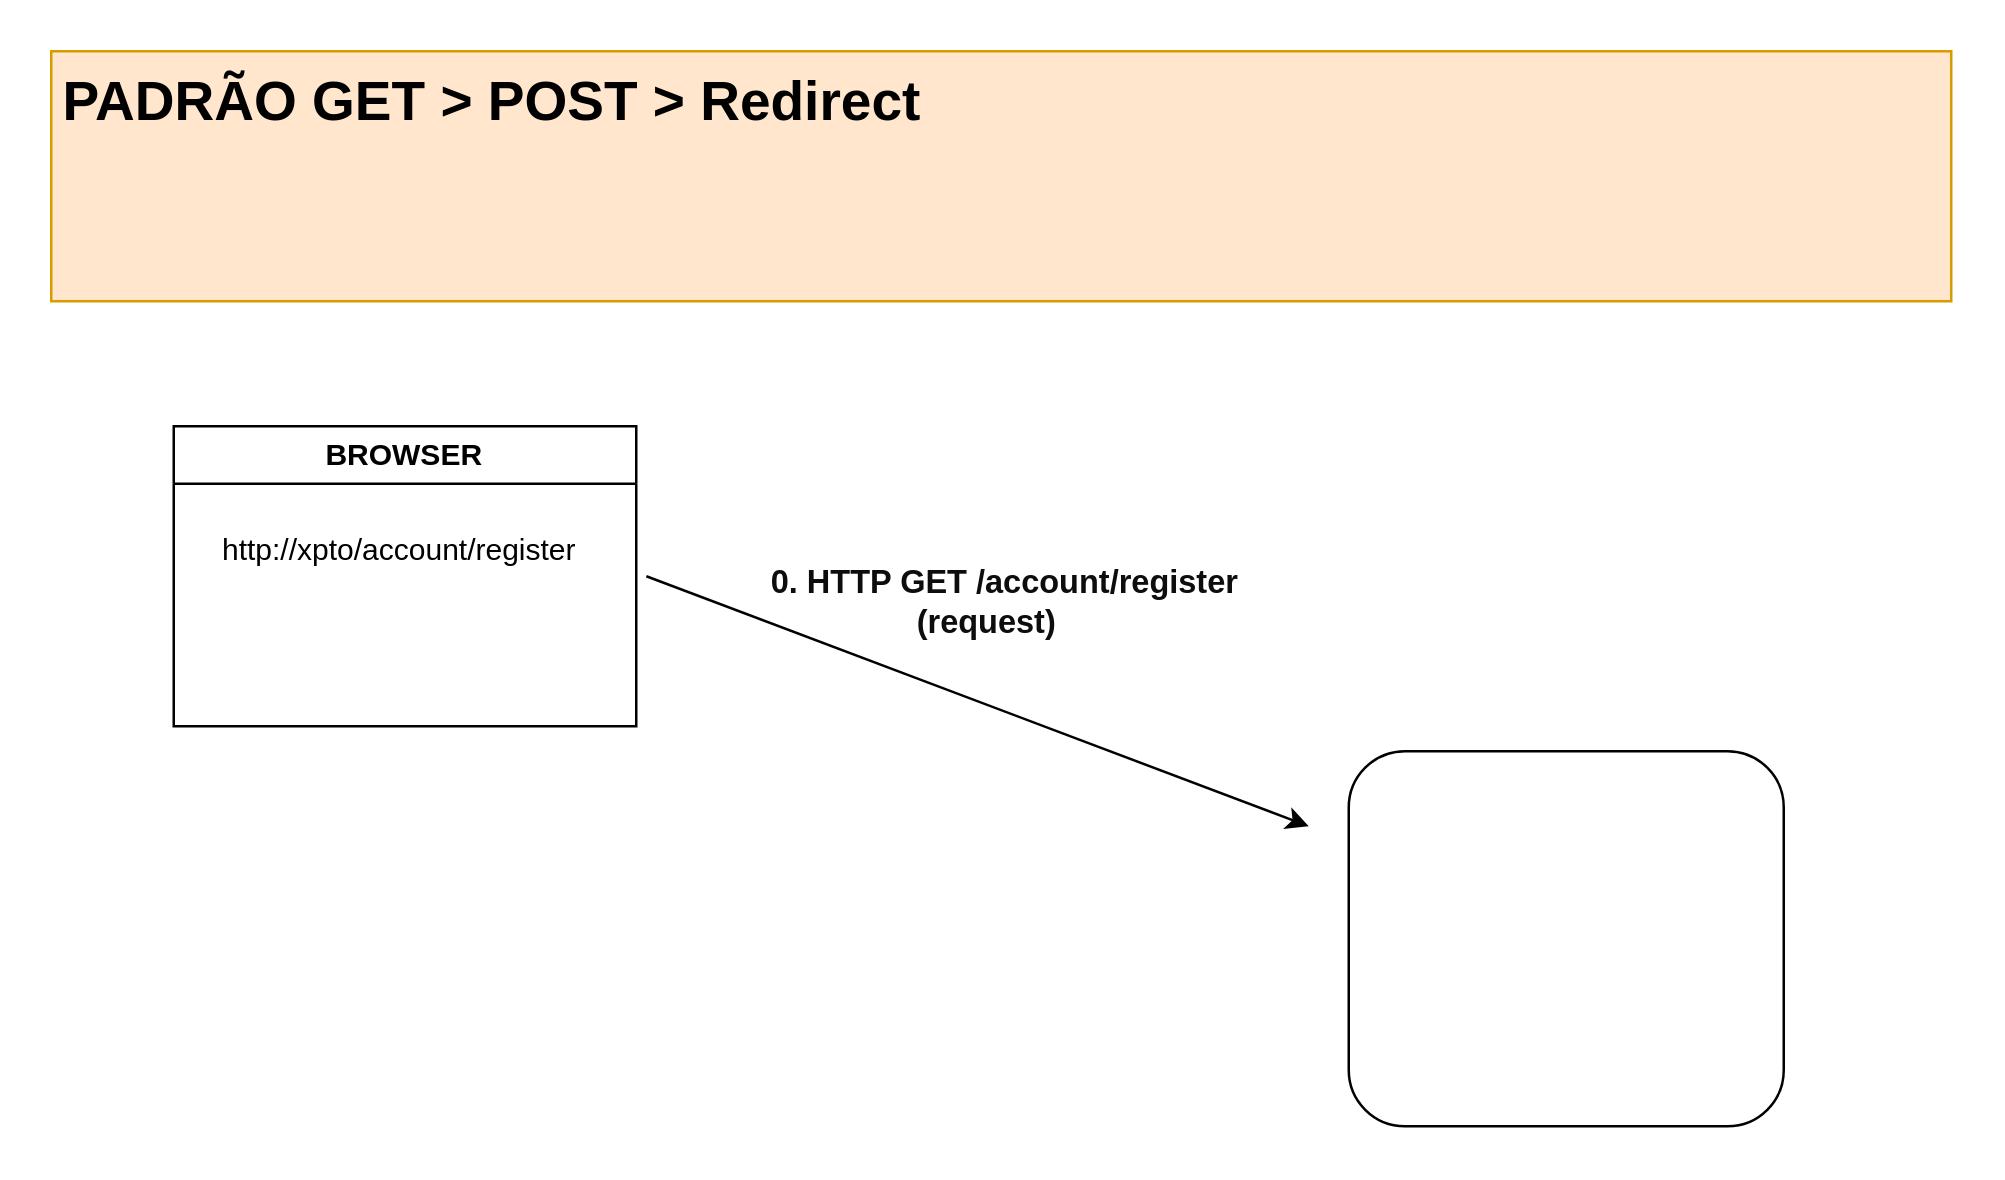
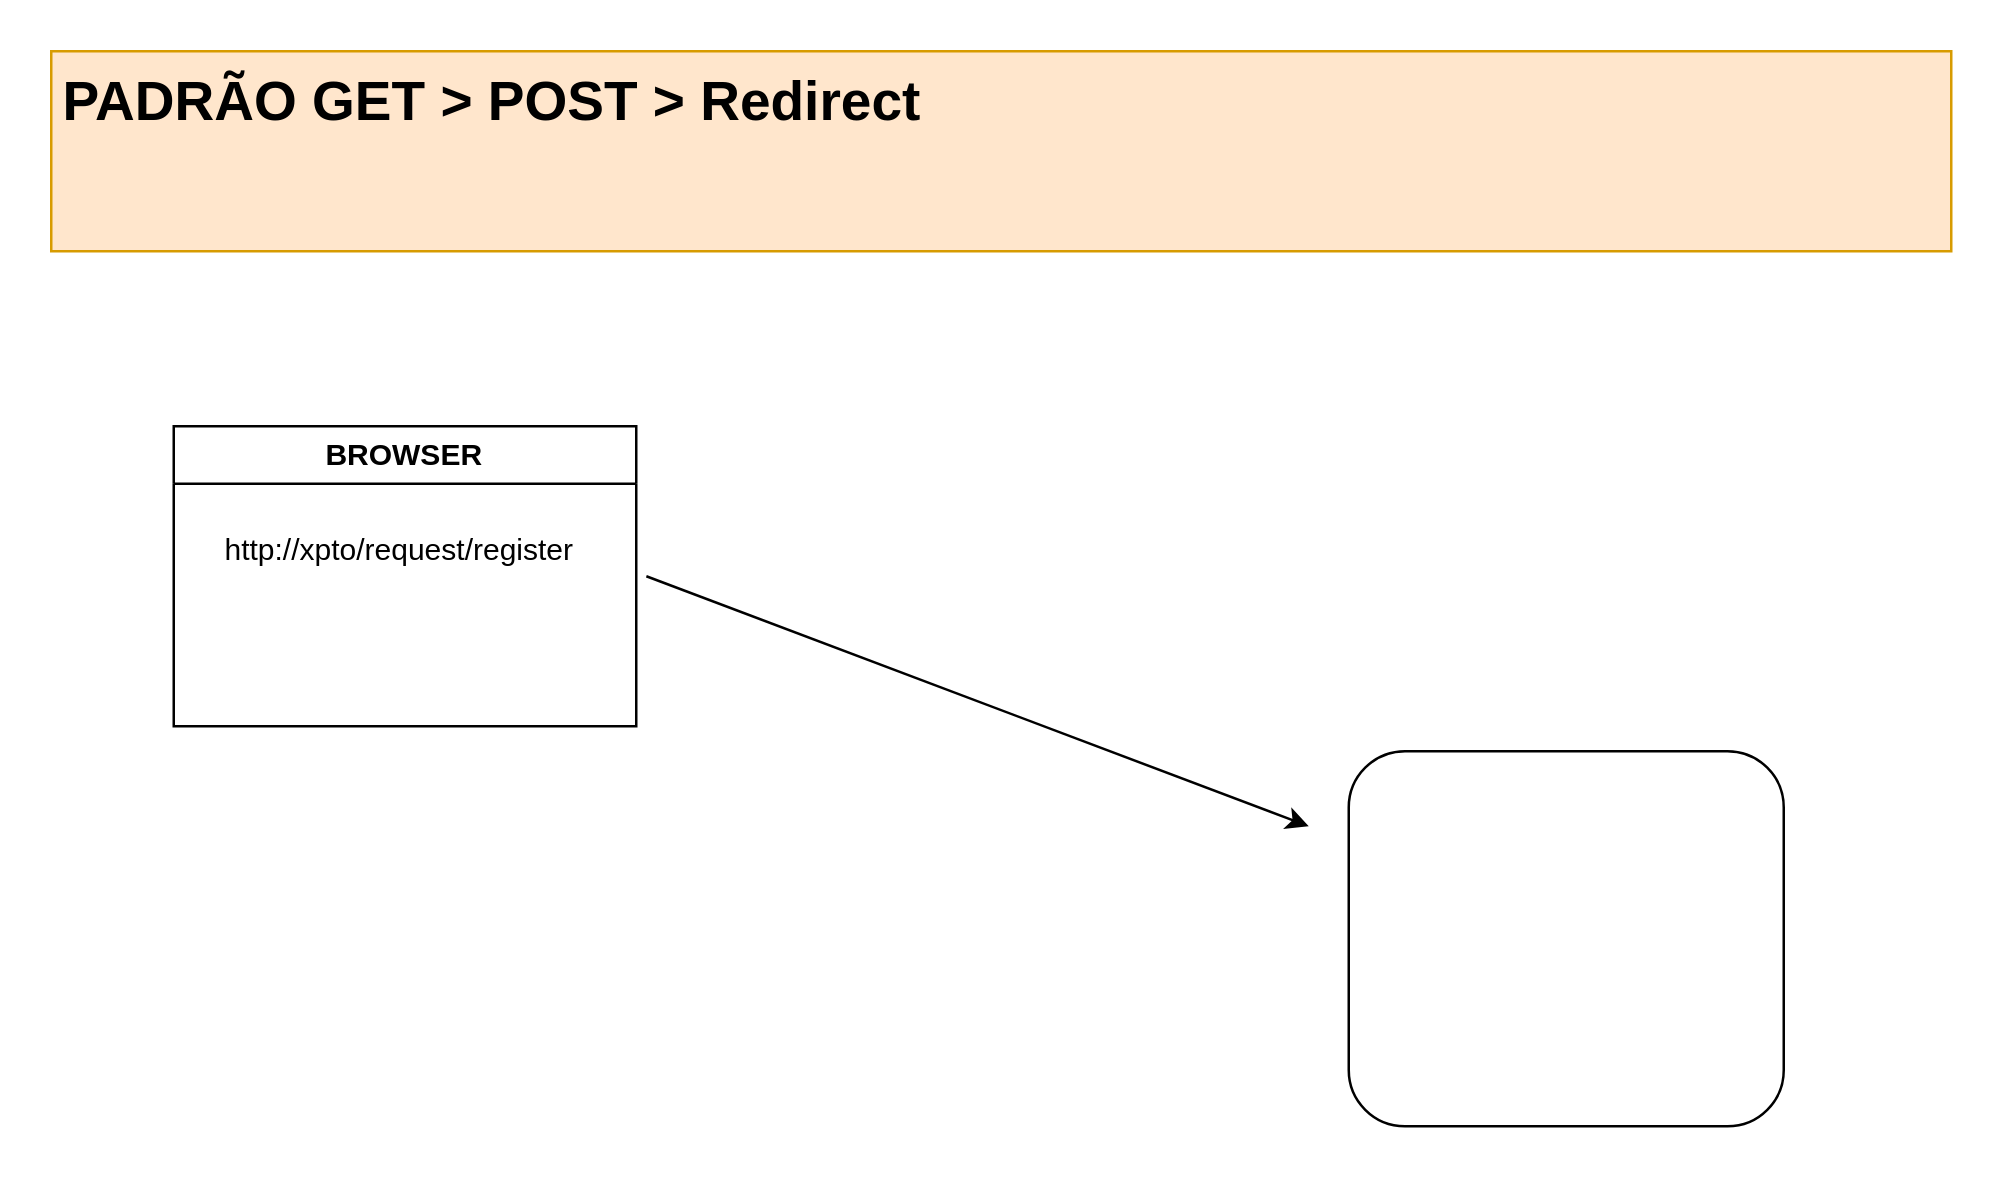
node "PADRÃO GET > POST > Redirect": size 1900x250 -> 1900x200
node "http://xpto/account/register": label "http://xpto/account/register" -> "http://xpto/request/register"
node "0. HTTP GET /account/register (request)": removed
